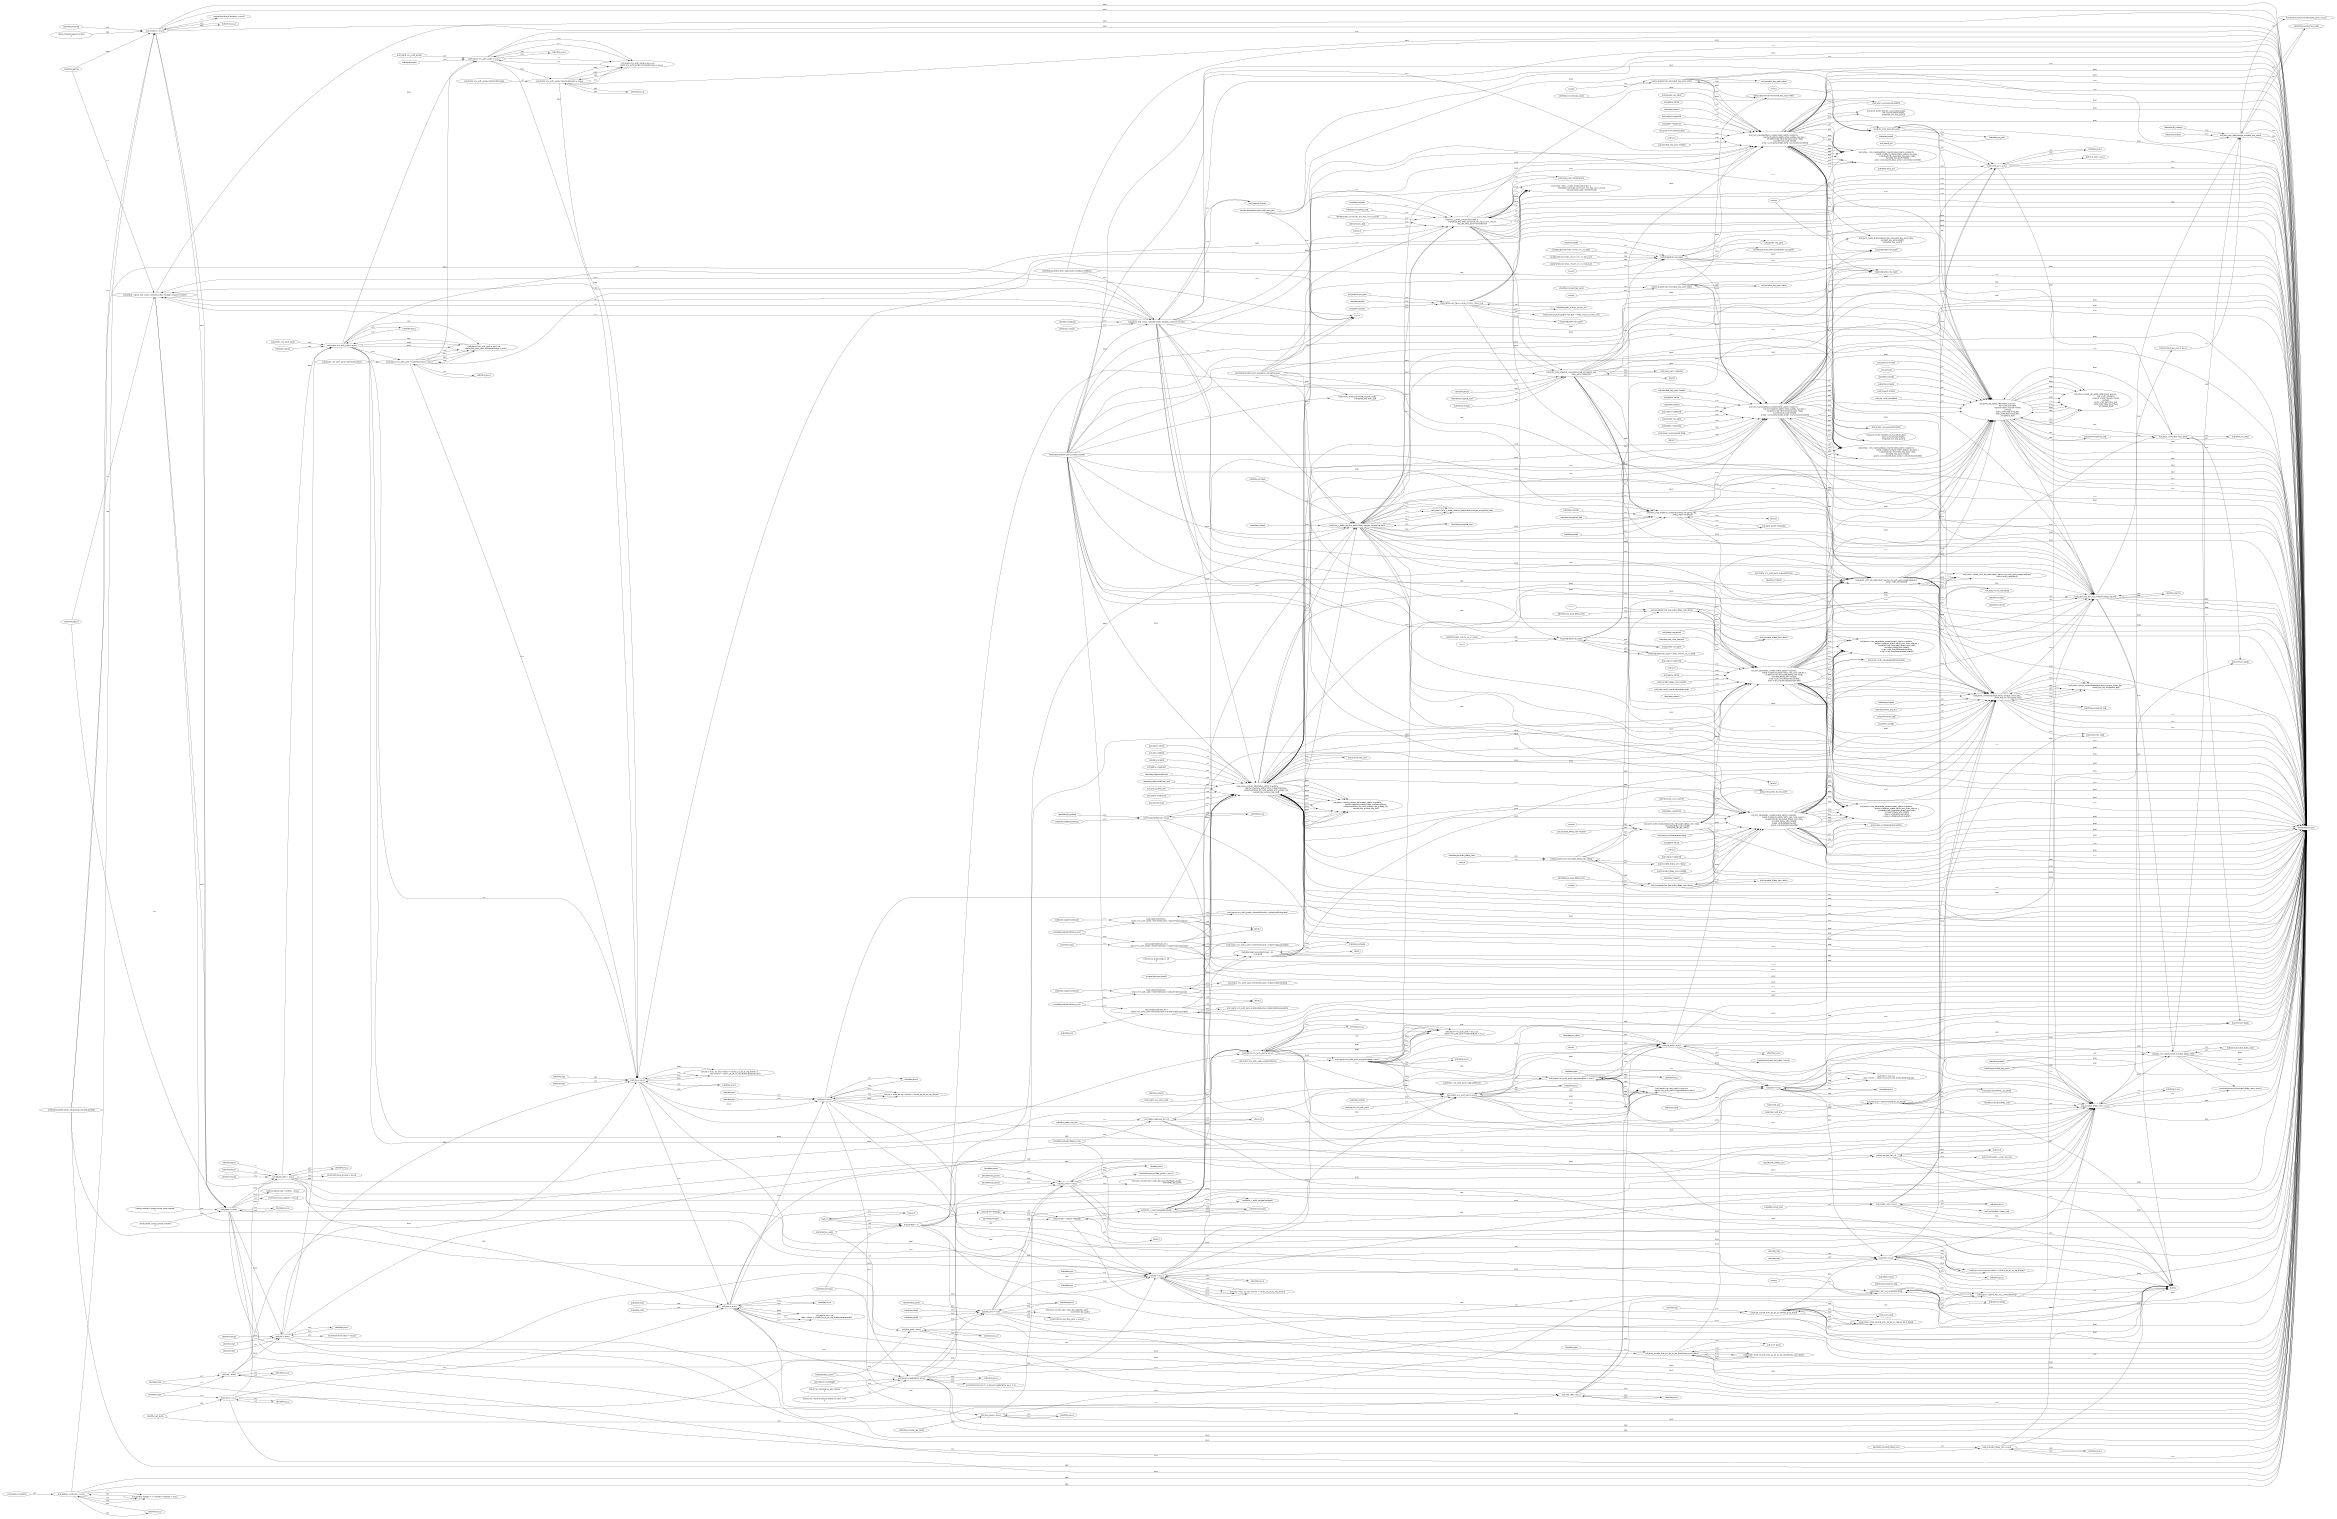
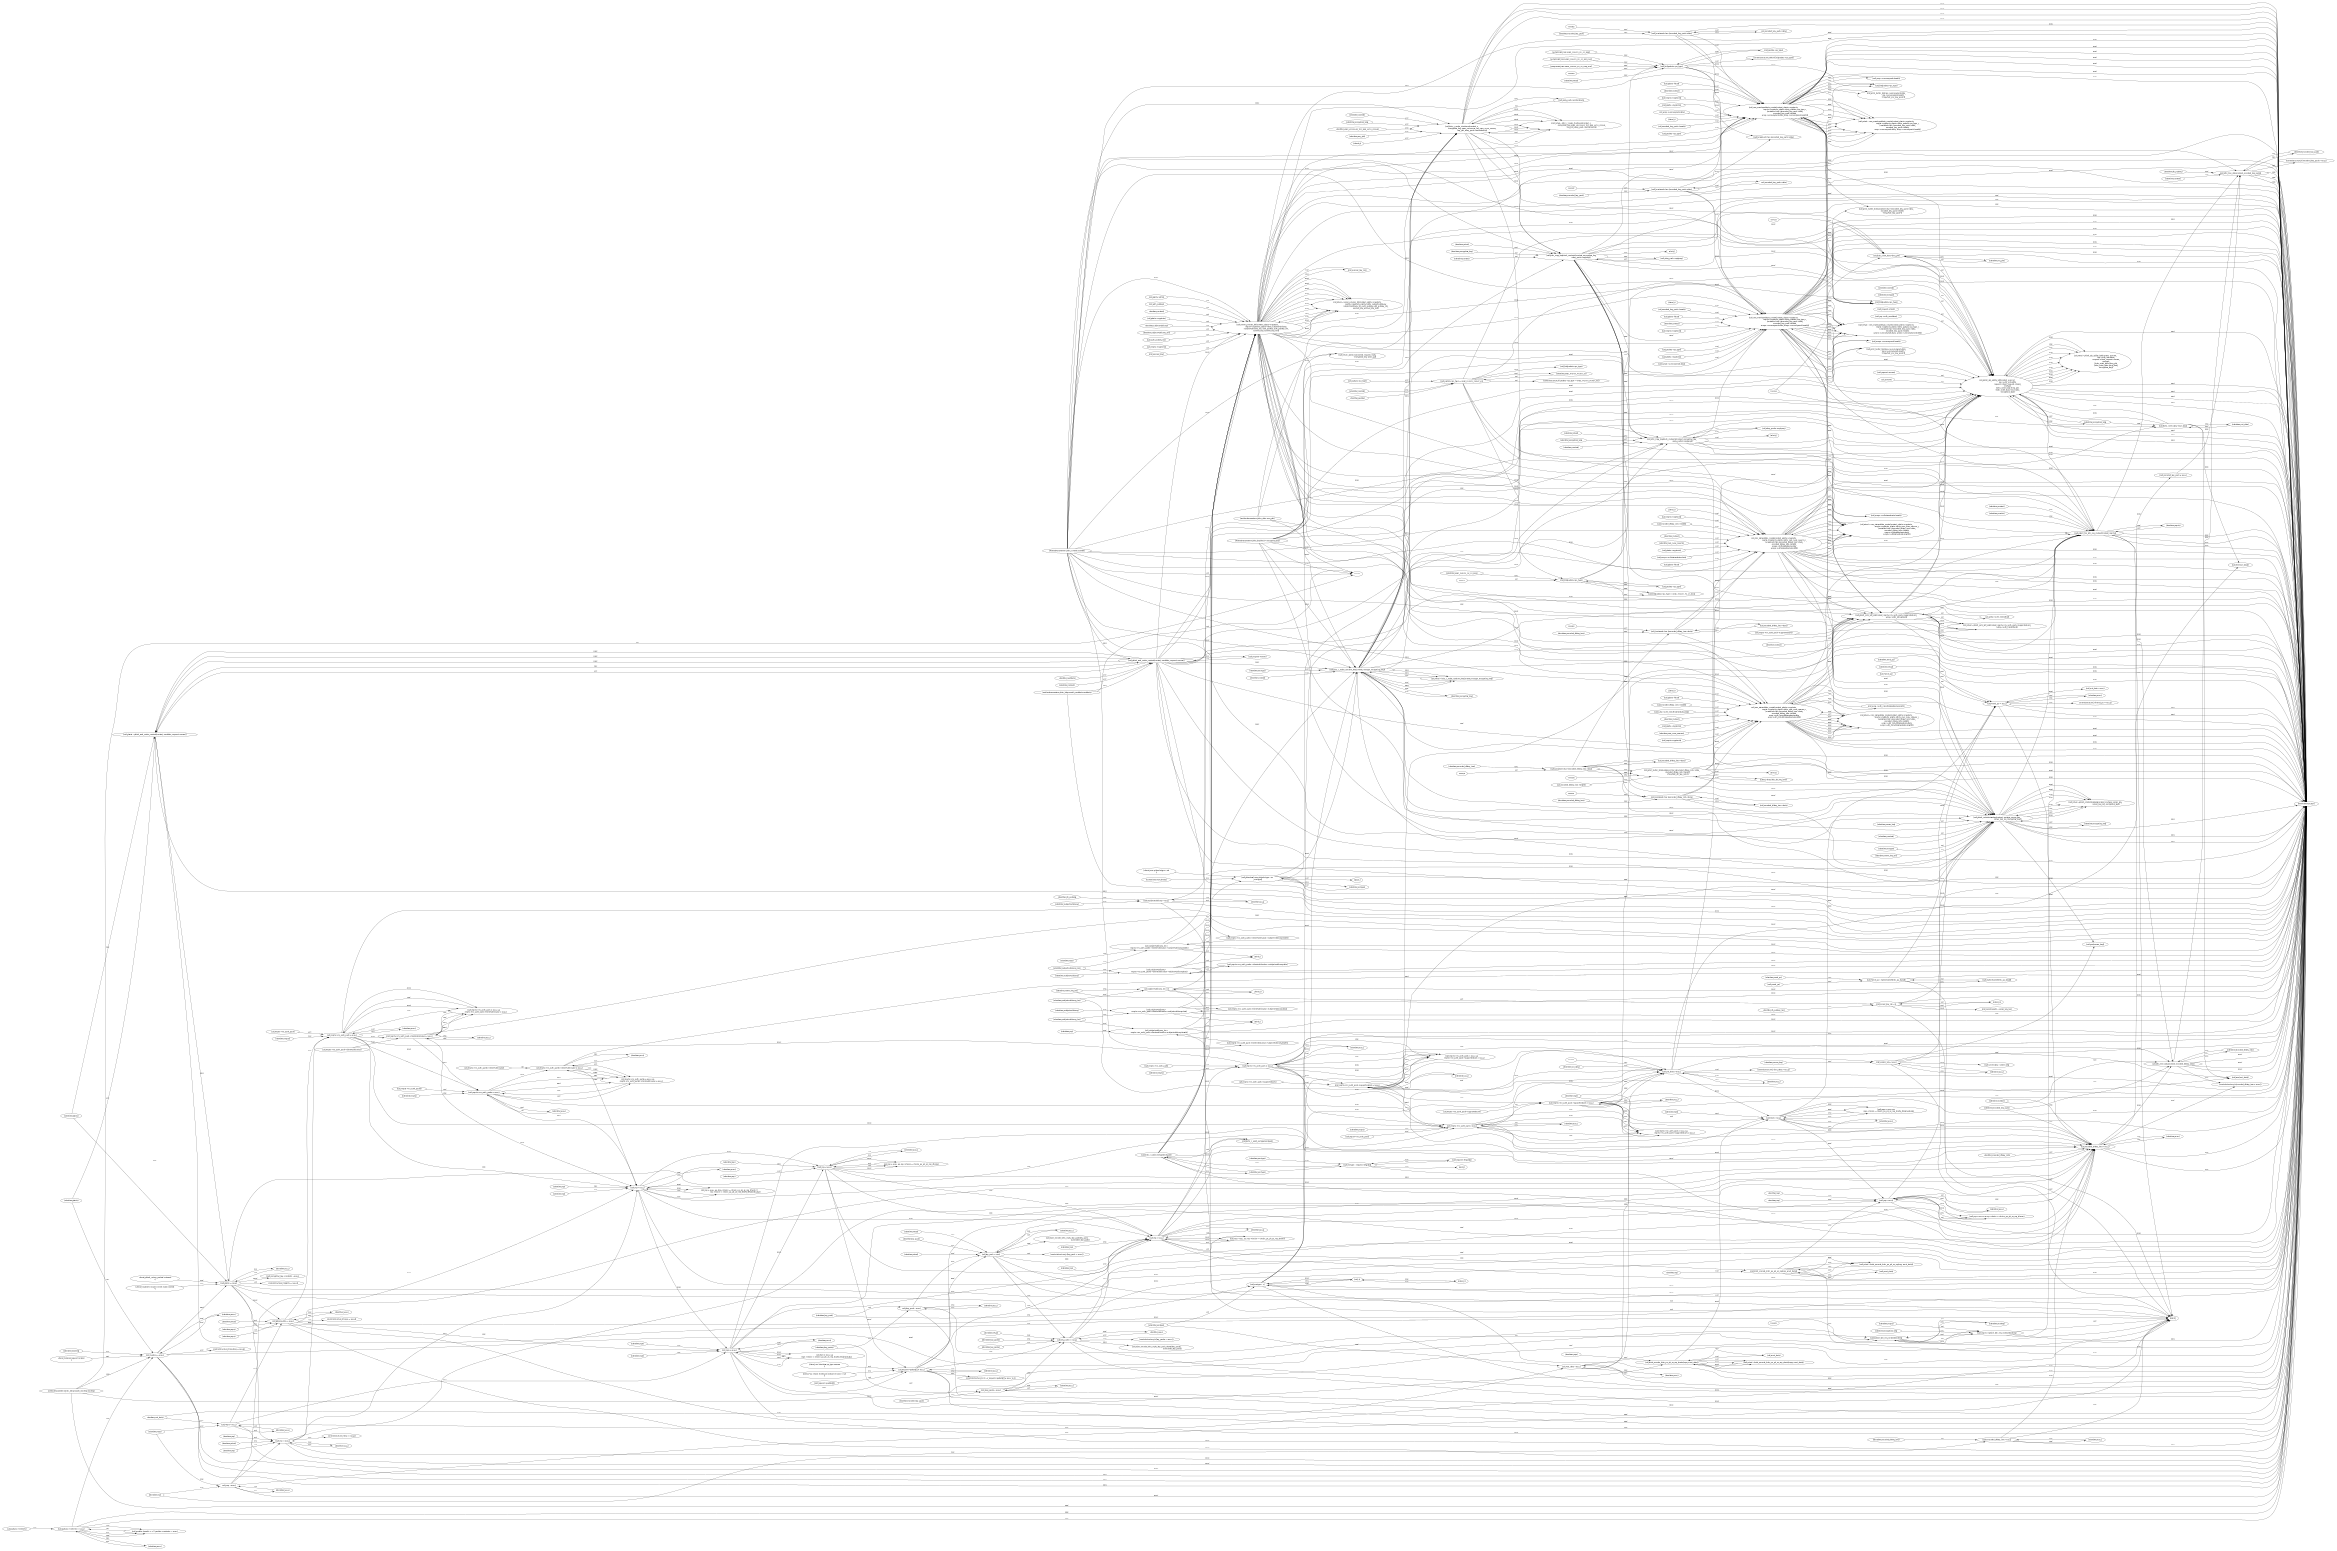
node "(ControlStructure,if (*send_pa == NULL))": added
edge "(Call,enctype = -1)" -> "(Call,request->ktype[i])": now "(Call,enctype = -1)" -> "(Call,-1)"
